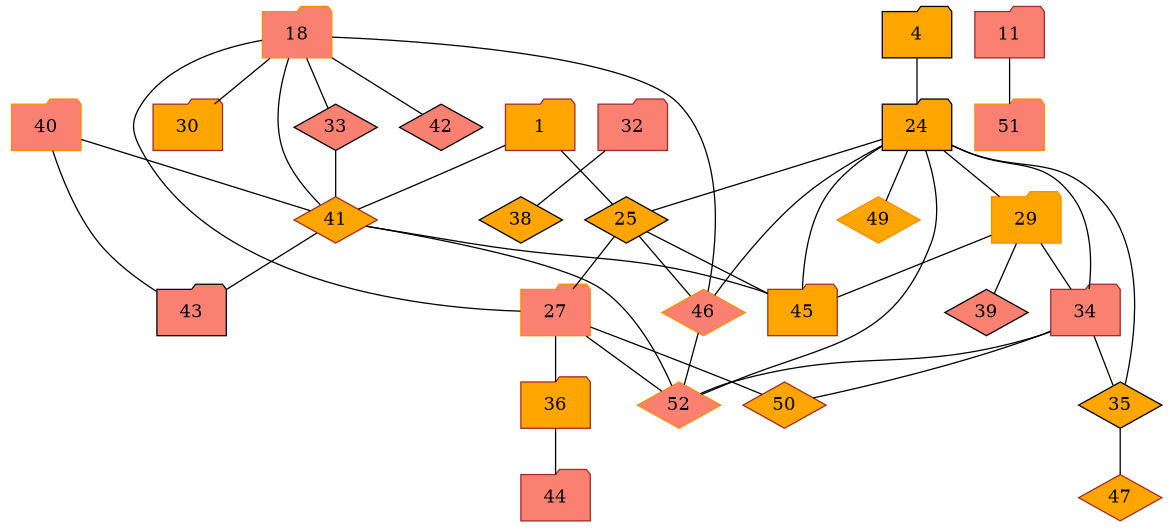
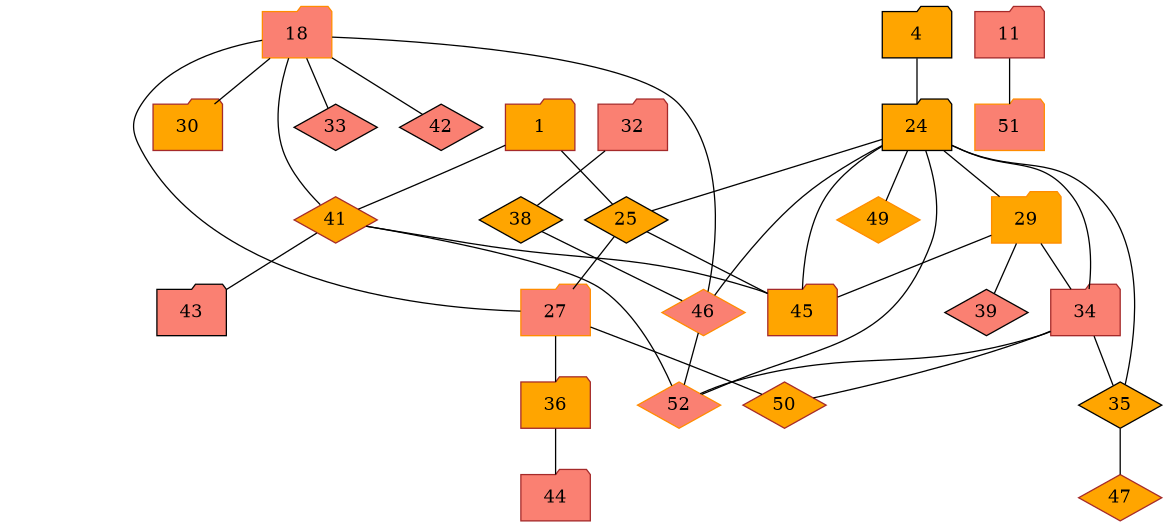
node "40": removed
edge "33" -- "41": removed
edge "25" -- "46": now "38" -- "46"
edge "27" -- "52": removed
